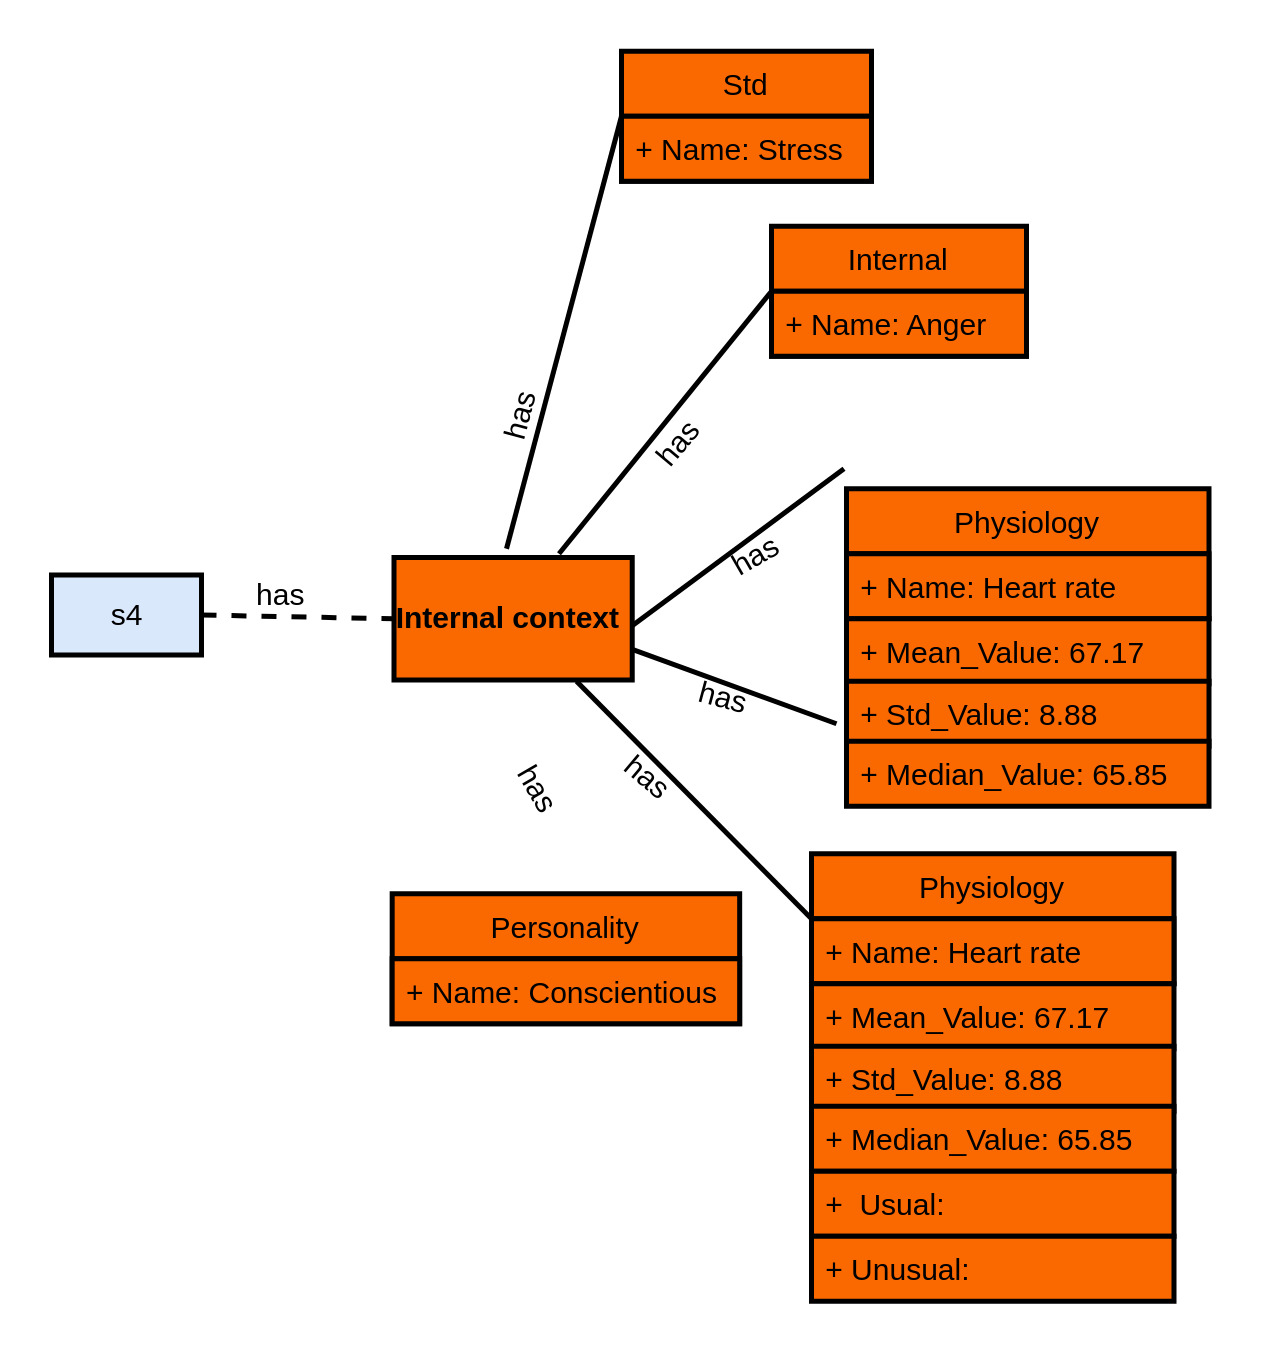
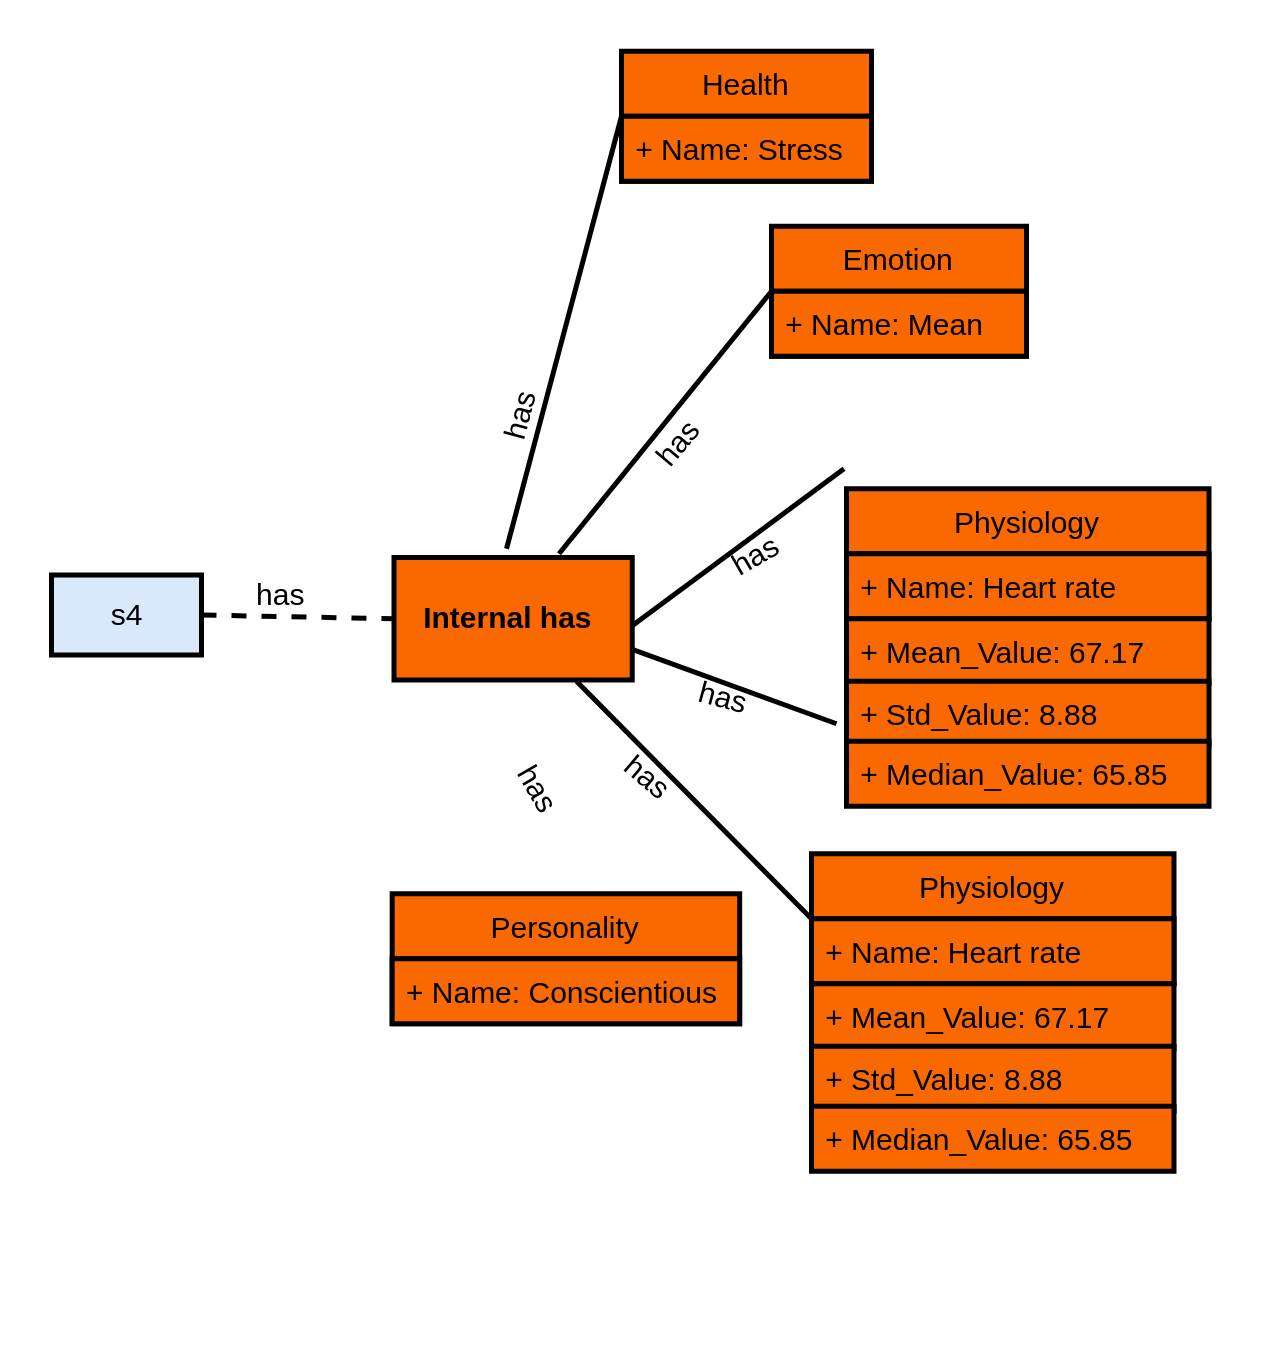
node "Std": label "Std" -> "Health"
node "Internal": label "Internal" -> "Emotion"
node "+ Name: Anger": label "+ Name: Anger" -> "+ Name: Mean"
node "Internal context": label "Internal context" -> "Internal has"
node "+ Usual:": removed
node "+ Unusual:": removed
